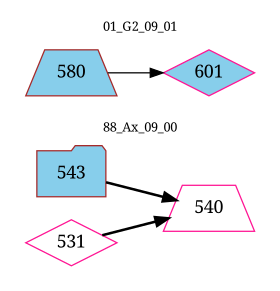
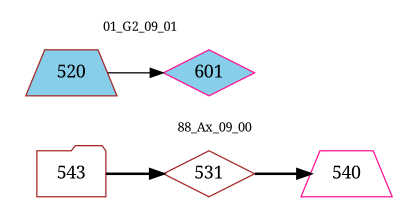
node "580": label "580" -> "520"
node "543": fillcolor skyblue -> white
edge "543" -> "540": now "543" -> "531"
node "531": color deeppink -> brown
